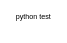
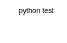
node "python test": moved (33, 21) -> (36, 15)
